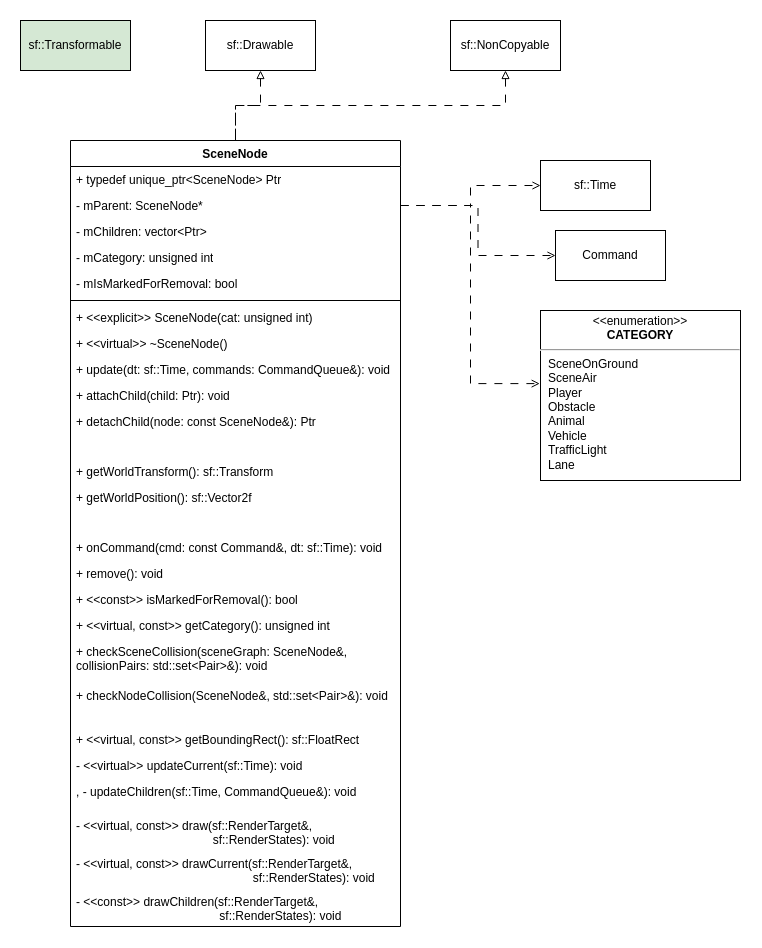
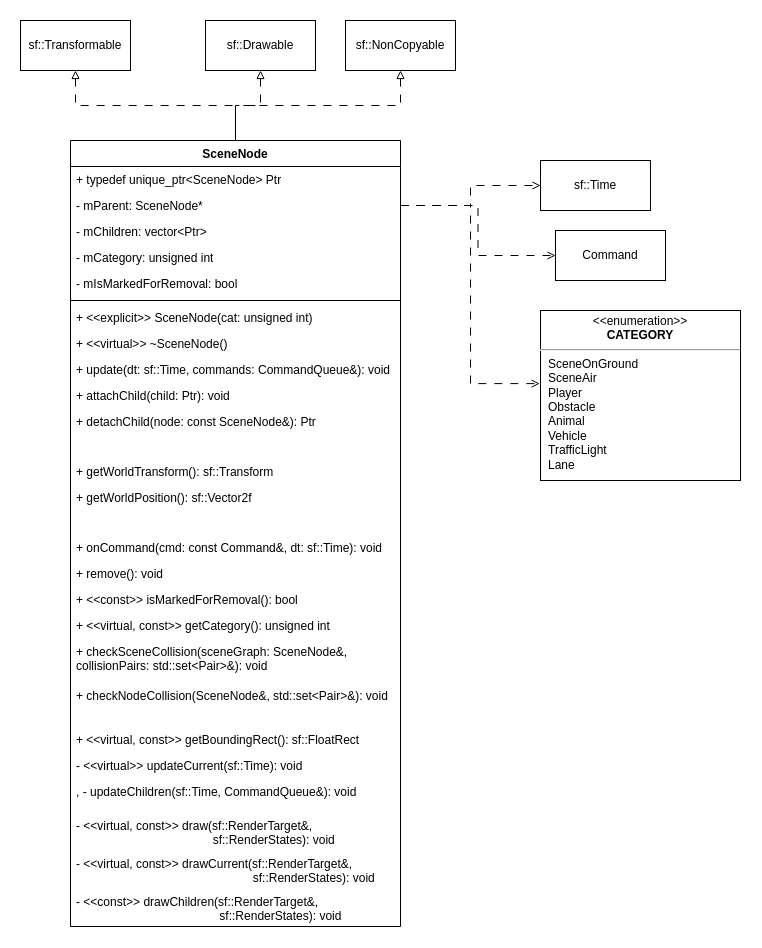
node "sf::Transformable": fillcolor #d5e8d4 -> #ffffff
node "sf::NonCopyable": moved (506, 46) -> (401, 46)
edge "SceneNode" -> "sf::Transformable": added
